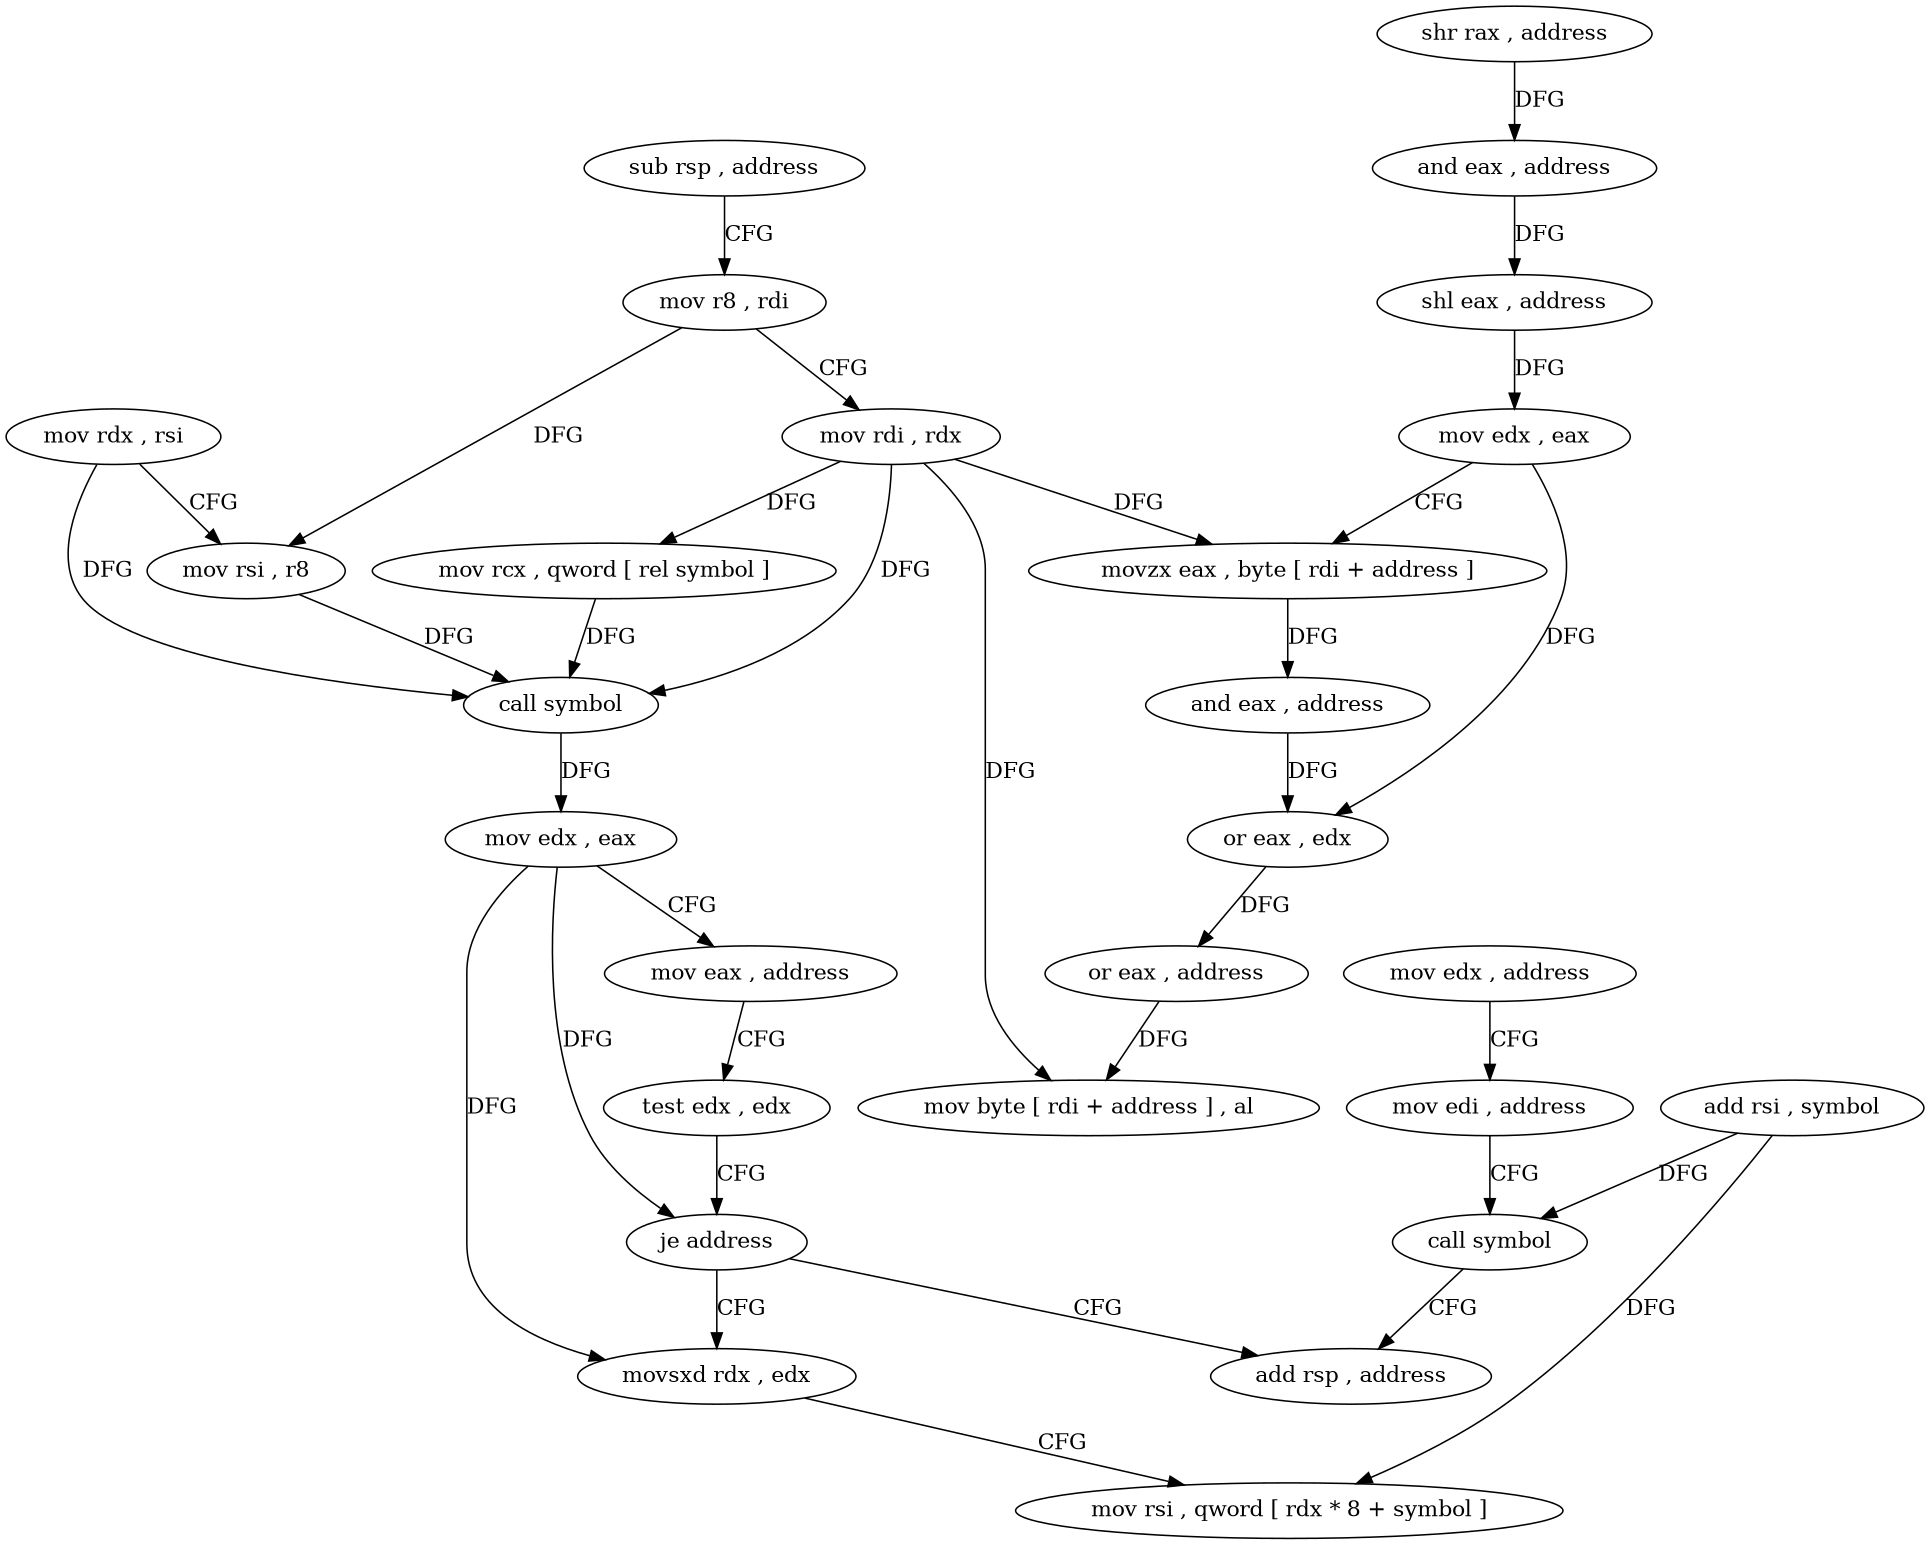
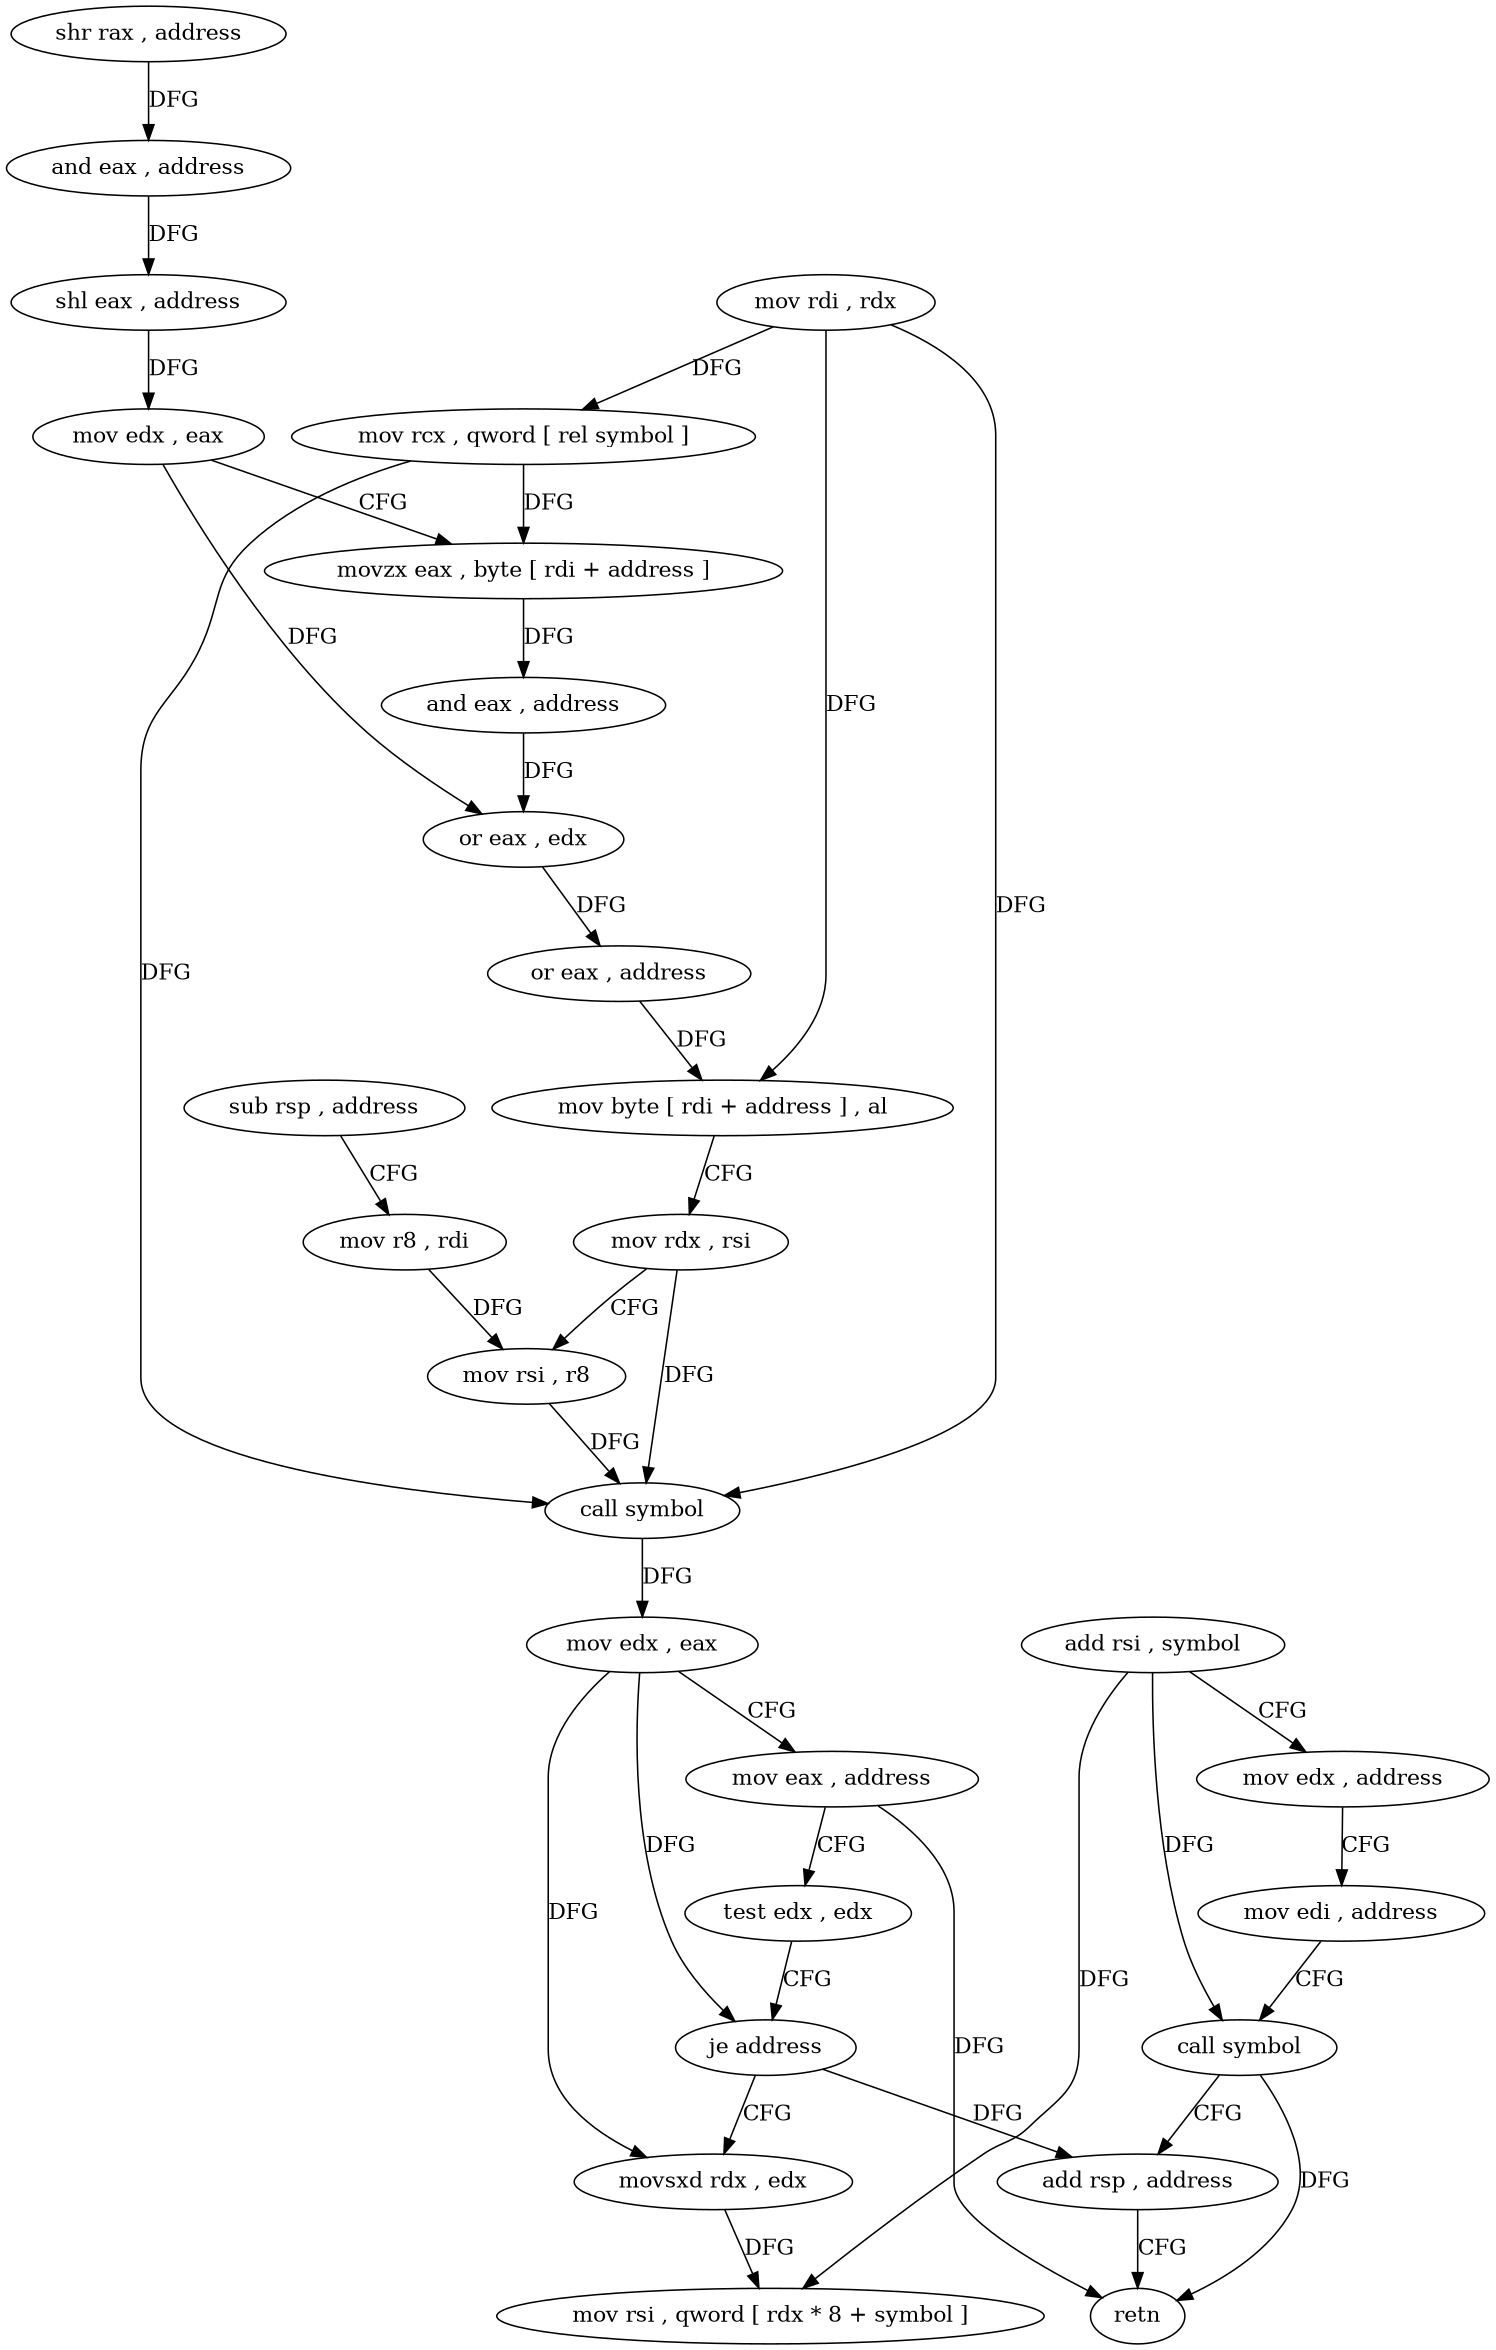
edge "mov r8 , rdi" -> "mov rdi , rdx": removed, label "CFG"
edge "mov rdi , rdx" -> "movzx eax , byte [ rdi + address ]": now "mov rcx , qword [ rel symbol ]" -> "movzx eax , byte [ rdi + address ]"
edge "mov byte [ rdi + address ] , al" -> "mov rdx , rsi": added, label "CFG"
edge "je address" -> "add rsp , address": label "CFG" -> "DFG"
edge "movsxd rdx , edx" -> "mov rsi , qword [ rdx * 8 + symbol ]": label "CFG" -> "DFG"
edge "add rsi , symbol" -> "mov edx , address": added, label "CFG"
node "retn": added
